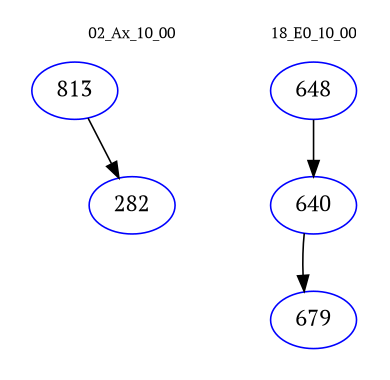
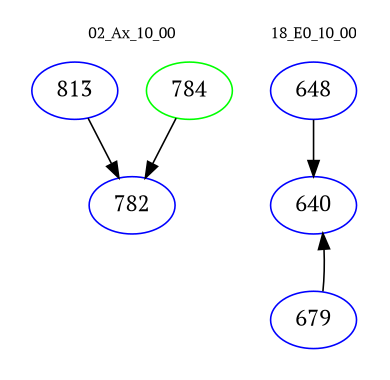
node "784": added
node "282": label "282" -> "782"
edge "640" -> "679": reversed
